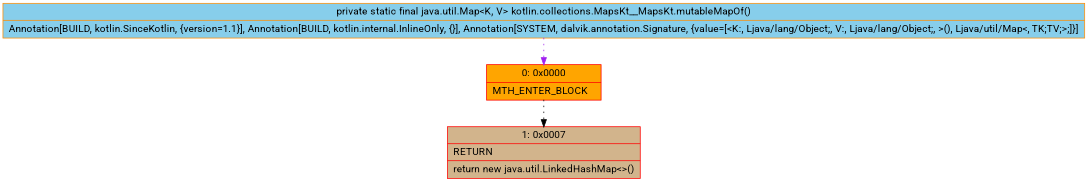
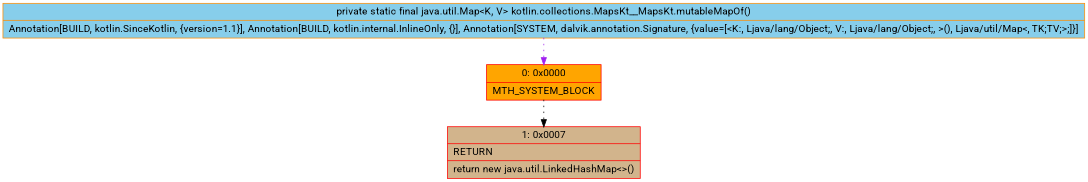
node "0: 0x0000": text "MTH_ENTER_BLOCK" -> "MTH_SYSTEM_BLOCK"
